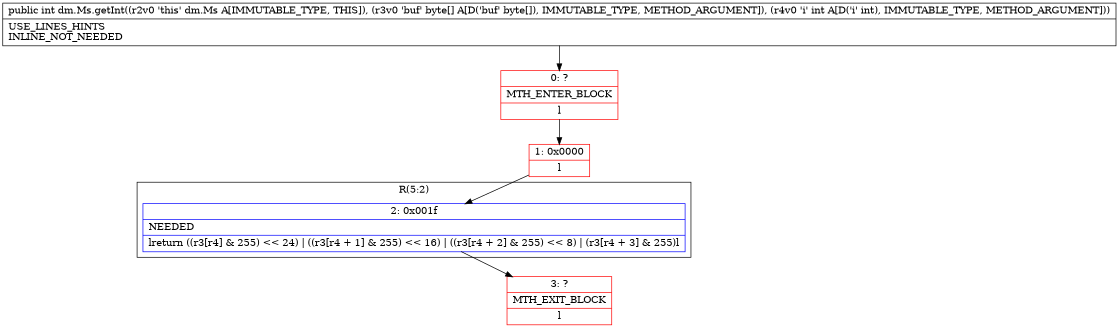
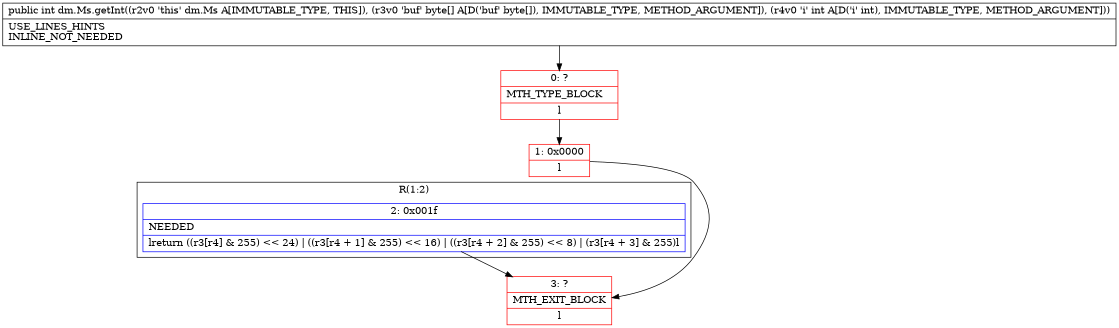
node "0: ?": text "MTH_ENTER_BLOCK" -> "MTH_TYPE_BLOCK"
edge "1: 0x0000" -> "2: 0x001f": now "1: 0x0000" -> "3: ?"
cluster "R(5:2)": label "R(5:2)" -> "R(1:2)"
